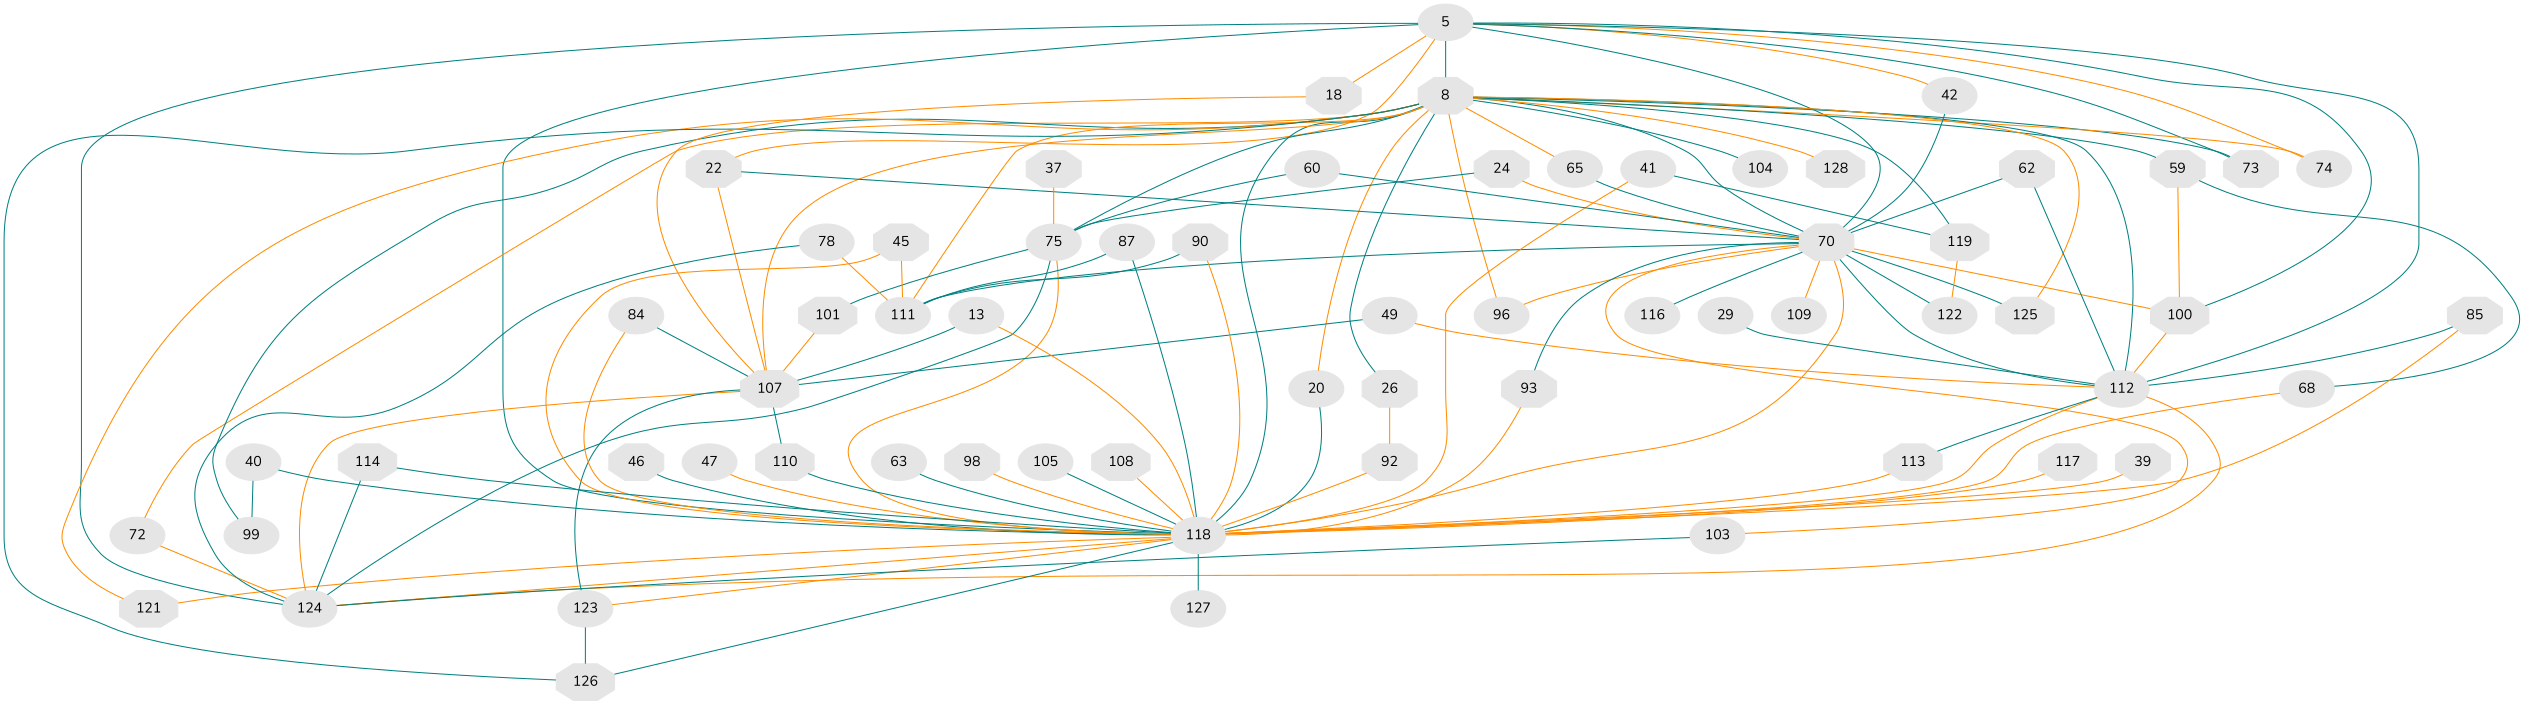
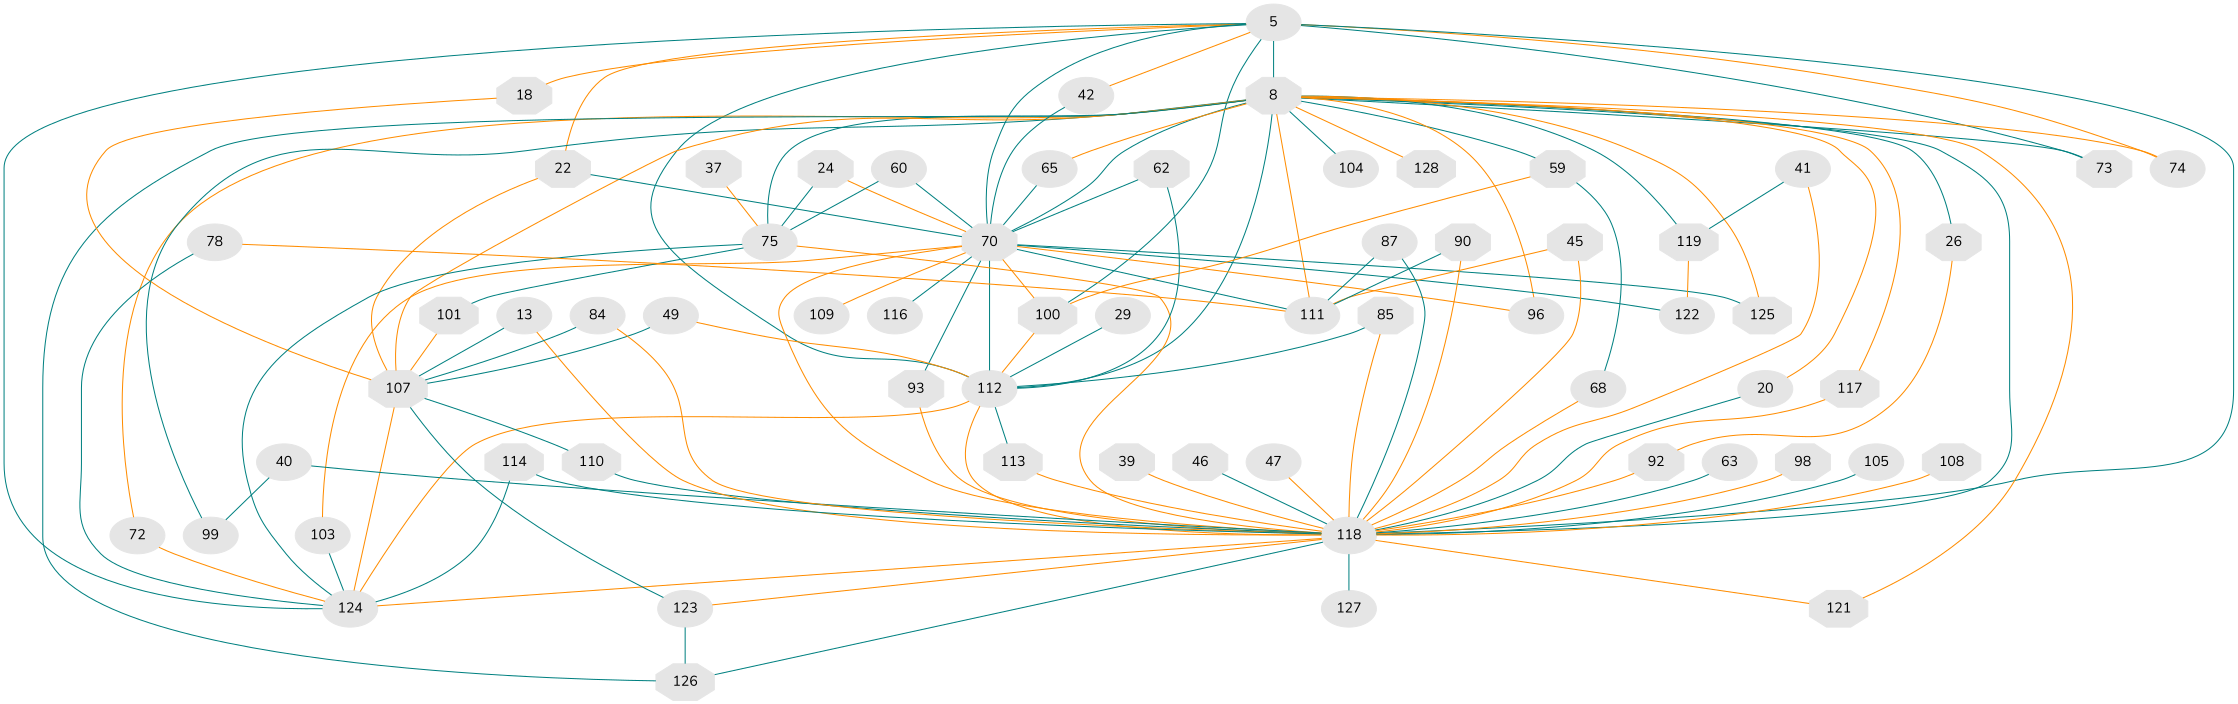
edge "8" -- "117": added
